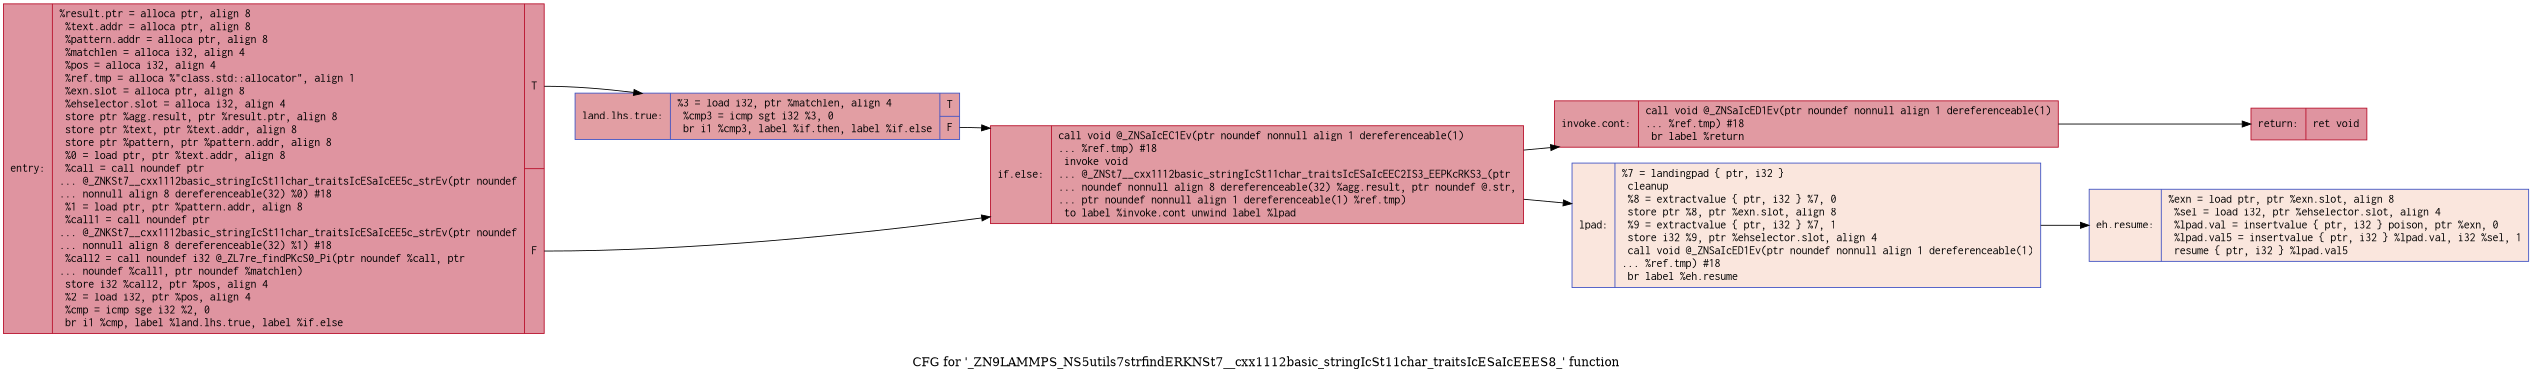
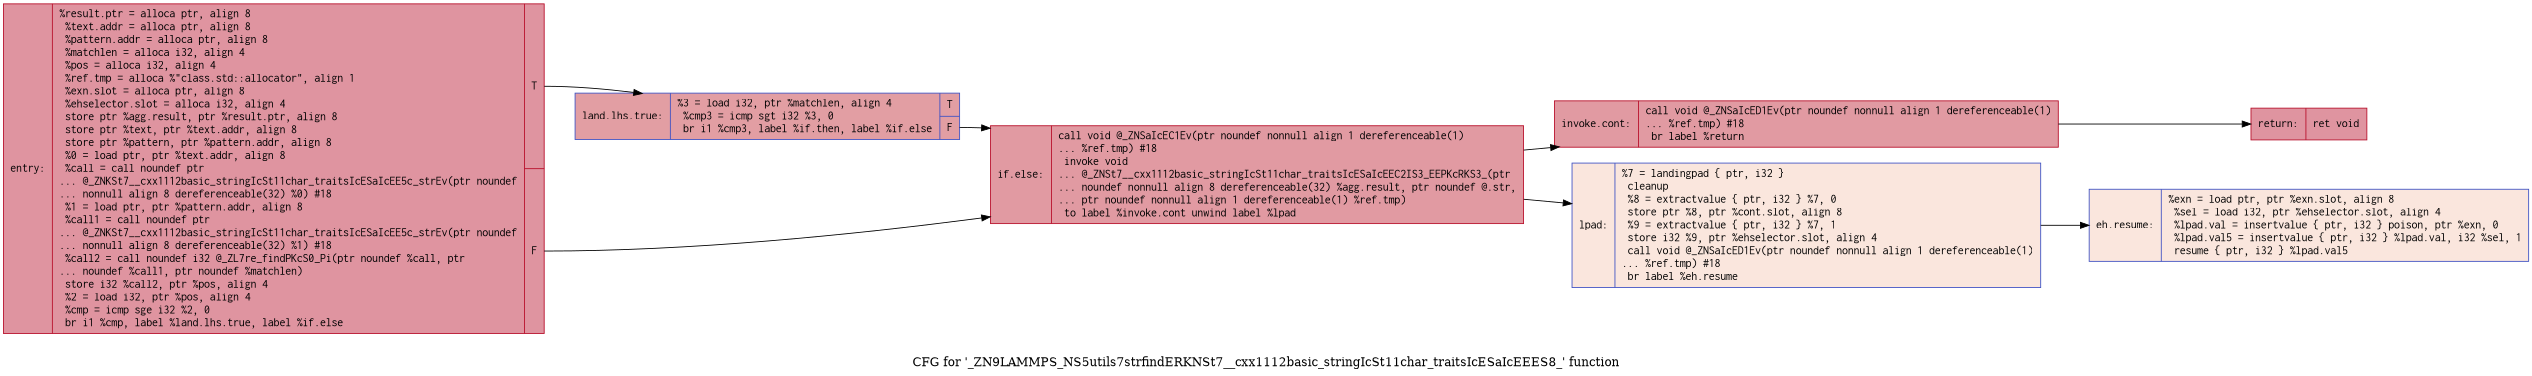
node "lpad:": text "store ptr %8, ptr %exn.slot, align 8" -> "store ptr %8, ptr %cont.slot, align 8"
